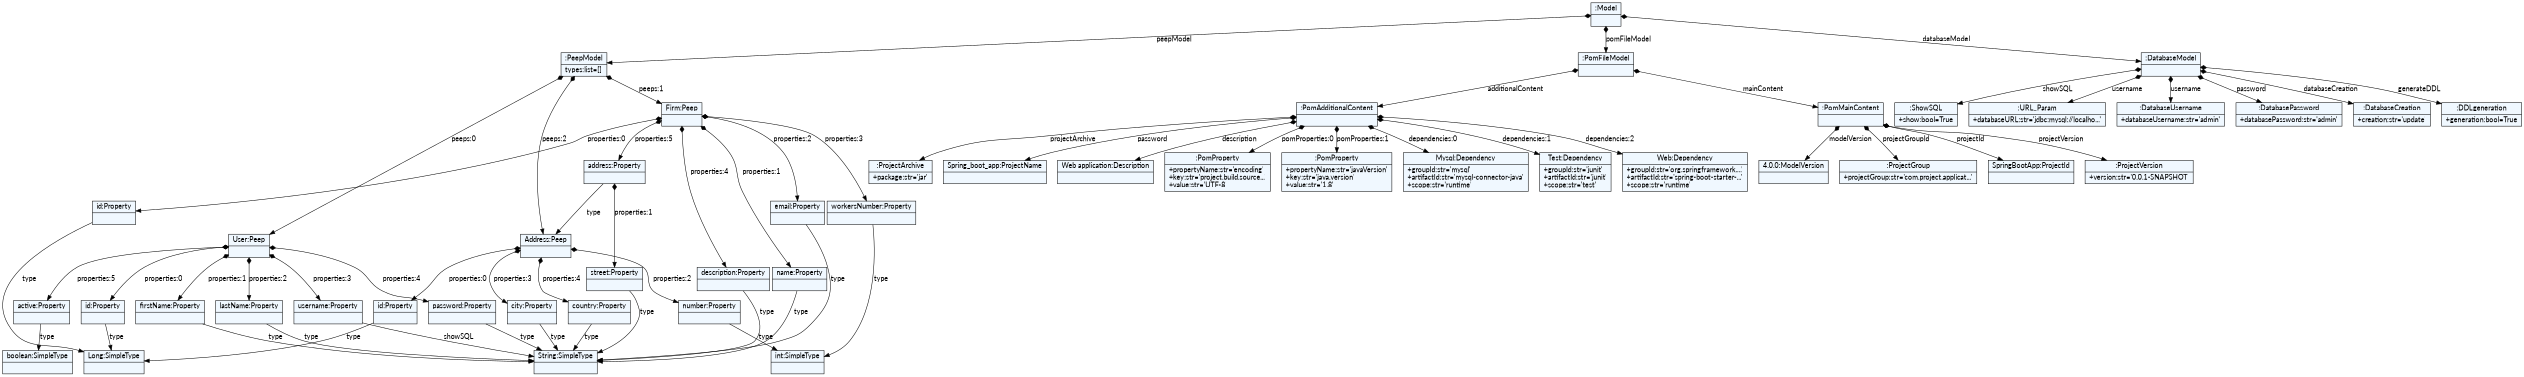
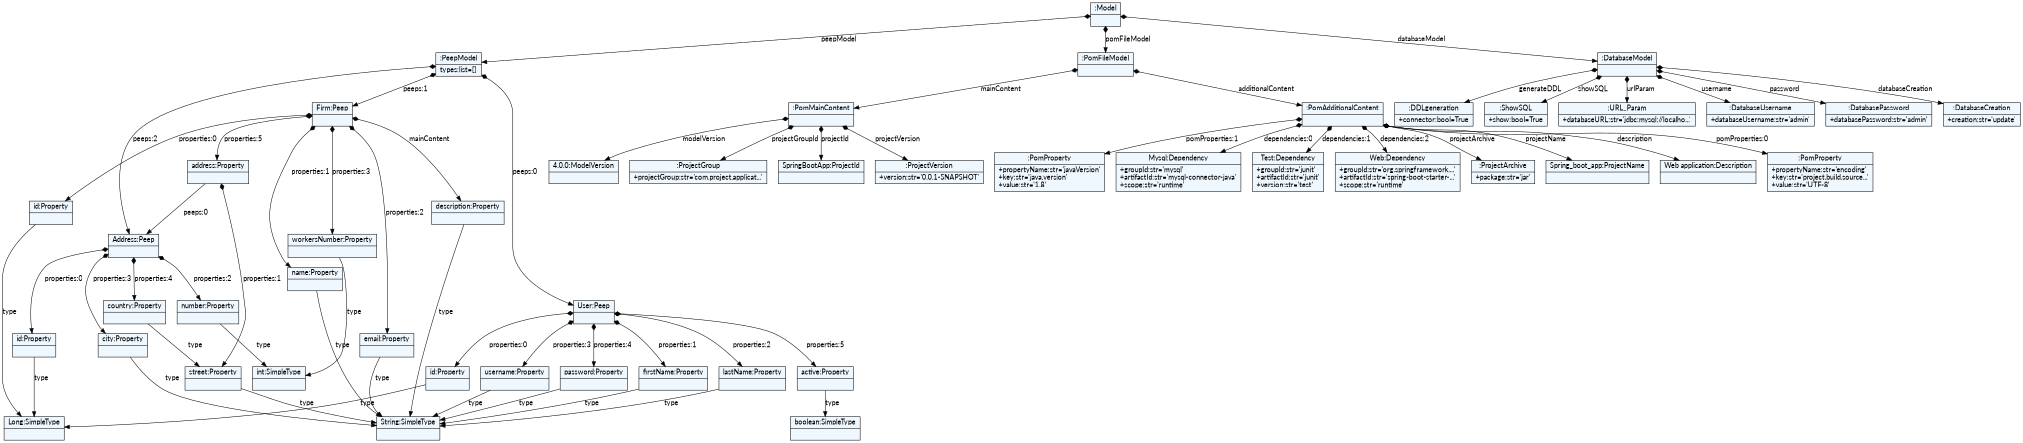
edge ":DatabaseModel" -- ":URL_Param": label "username" -> "urlParam"
node ":DDLgeneration": text "+generation:bool=True" -> "+connector:bool=True"
edge ":PomAdditionalContent" -- "Spring_boot_app:ProjectName": label "password" -> "projectName"
edge "Firm:Peep" -- "description:Property": label "properties:4" -> "mainContent"
node "Test:Dependency": text "+scope:str='test'" -> "+version:str='test'"
edge "address:Property" -- "Address:Peep": label "type" -> "peeps:0"
edge "country:Property" -- "String:SimpleType": now "country:Property" -- "street:Property"
edge "username:Property" -- "String:SimpleType": label "showSQL" -> "type"
